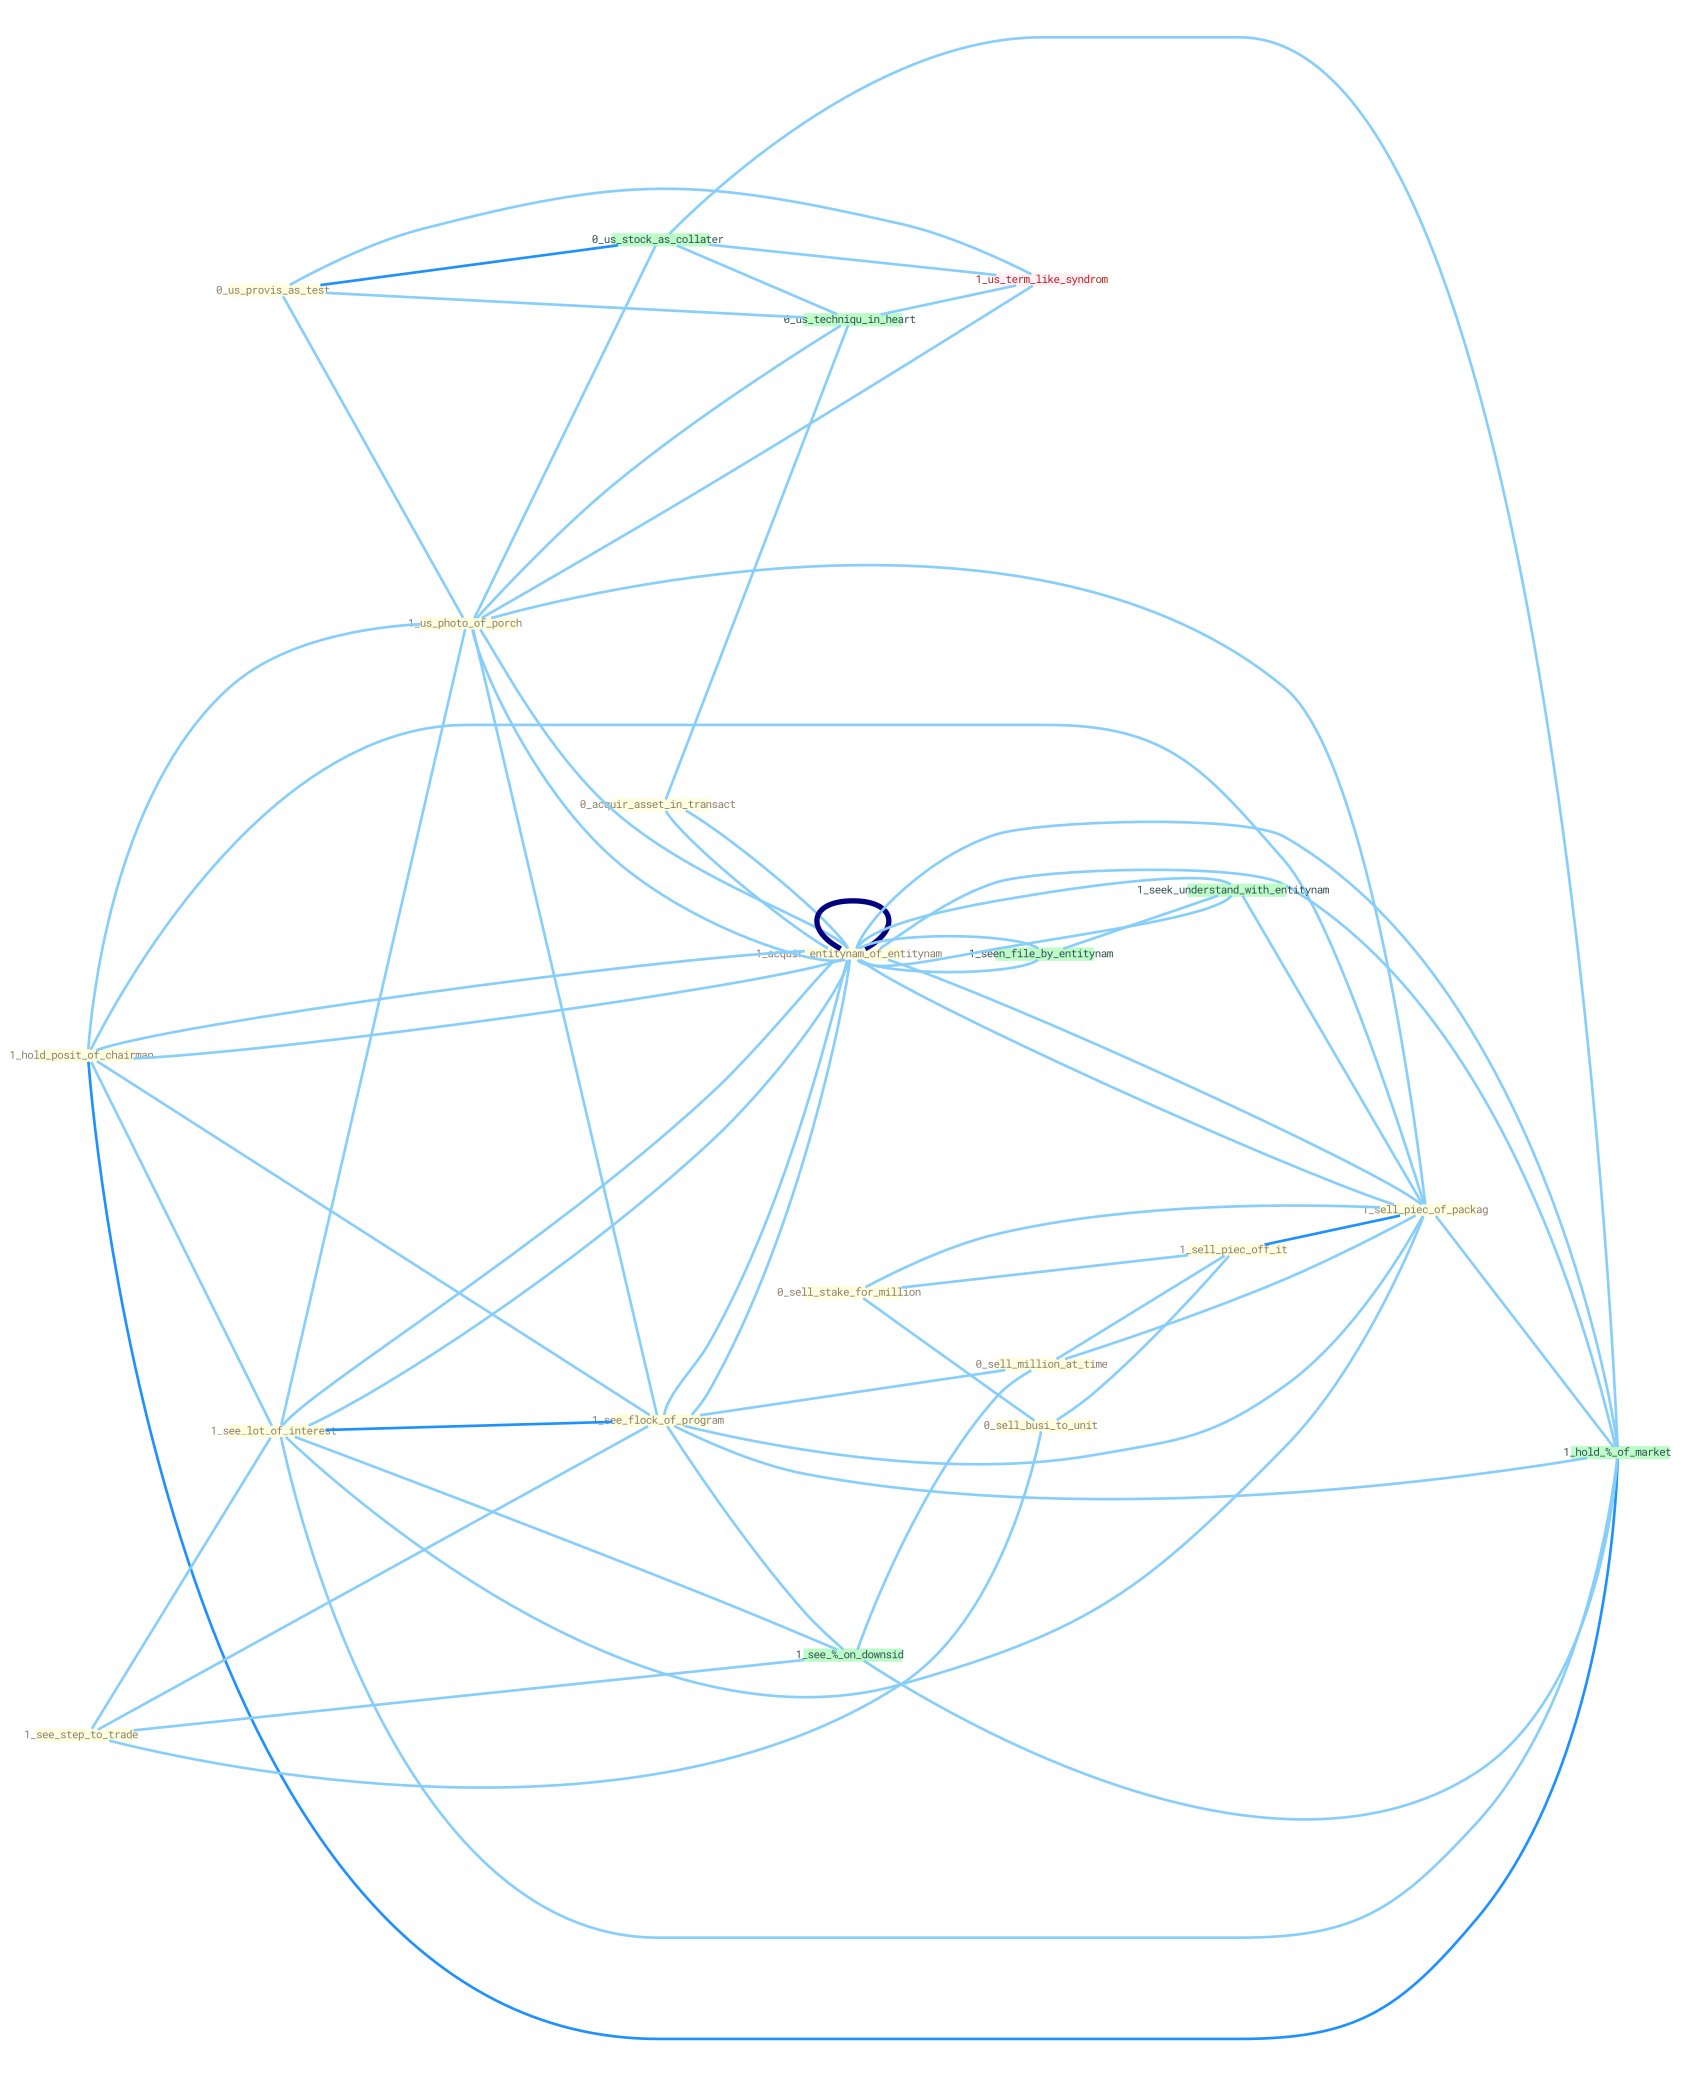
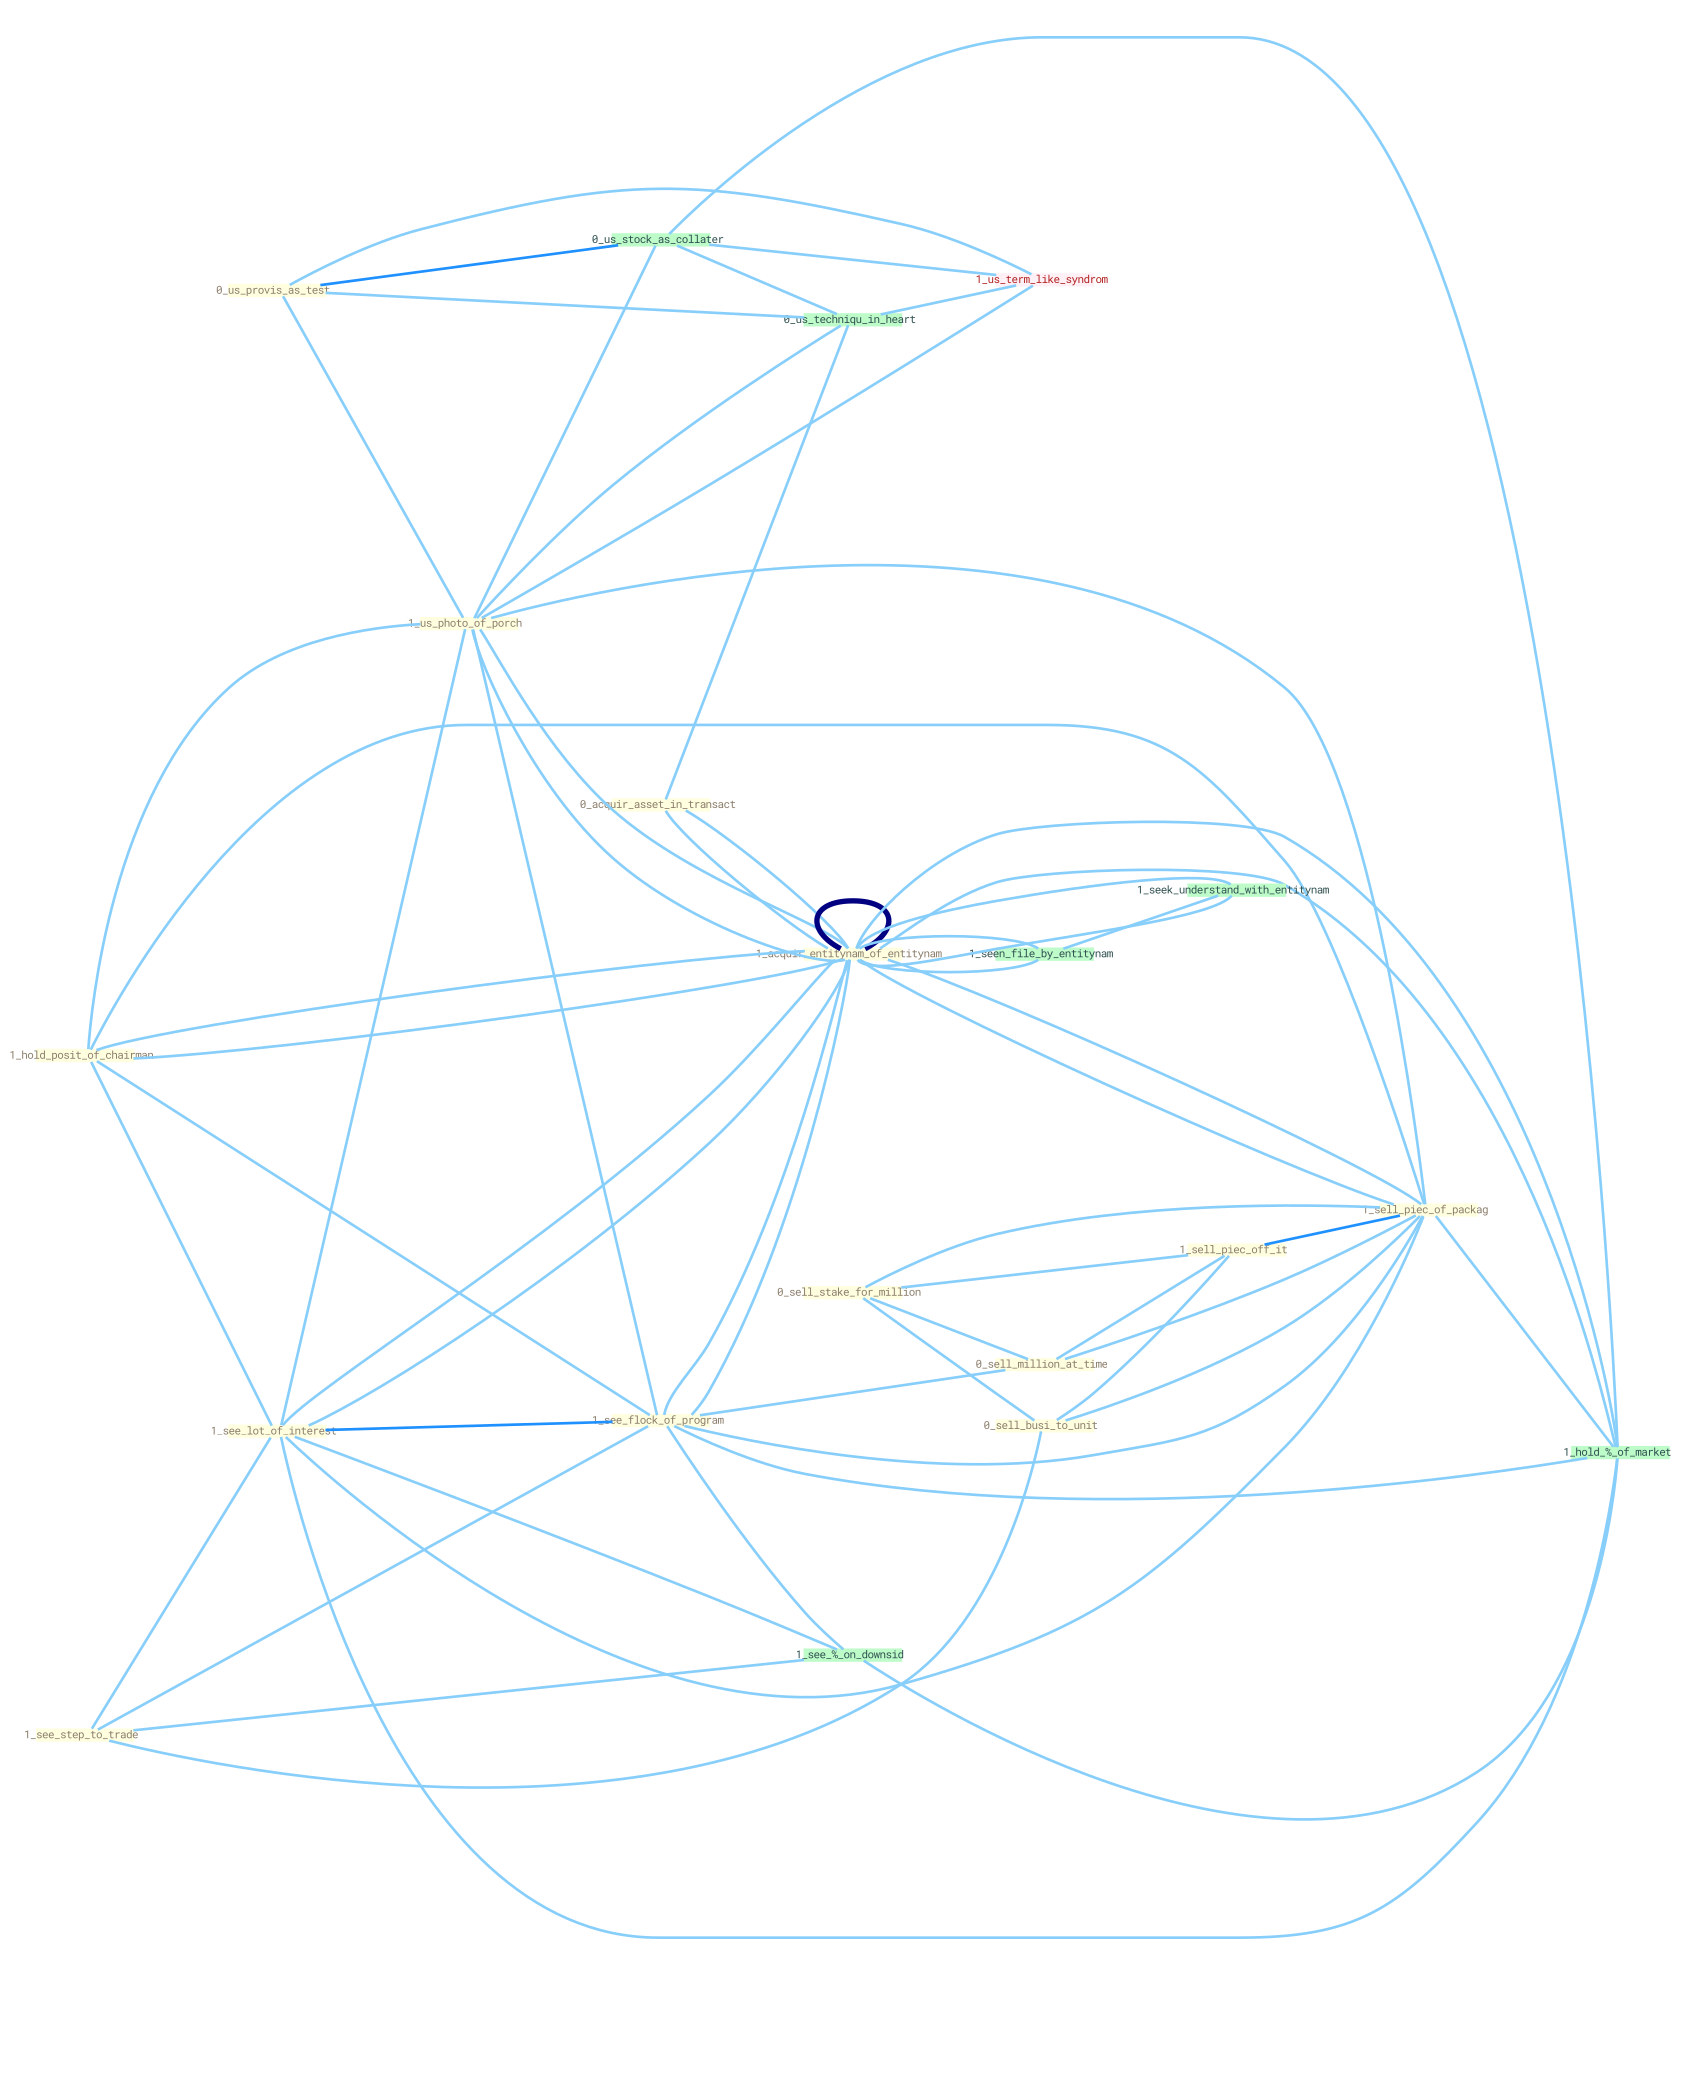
edge "1_seek_understand_with_entitynam" -- "1_sell_piec_of_packag": now "0_sell_busi_to_unit" -- "1_sell_piec_of_packag"
edge "0_sell_million_at_time" -- "1_see_%_on_downsid": now "0_sell_million_at_time" -- "0_sell_stake_for_million"
edge "1_hold_posit_of_chairman" -- "1_hold_%_of_market": removed
